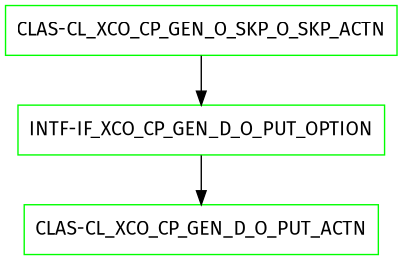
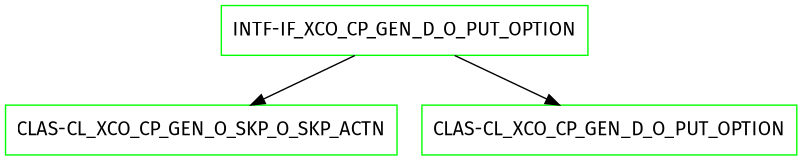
edge "CLAS-CL_XCO_CP_GEN_O_SKP_O_SKP_ACTN" -> "INTF-IF_XCO_CP_GEN_D_O_PUT_OPTION": reversed
node "CLAS-CL_XCO_CP_GEN_D_O_PUT_ACTN": label "CLAS-CL_XCO_CP_GEN_D_O_PUT_ACTN" -> "CLAS-CL_XCO_CP_GEN_D_O_PUT_OPTION"
